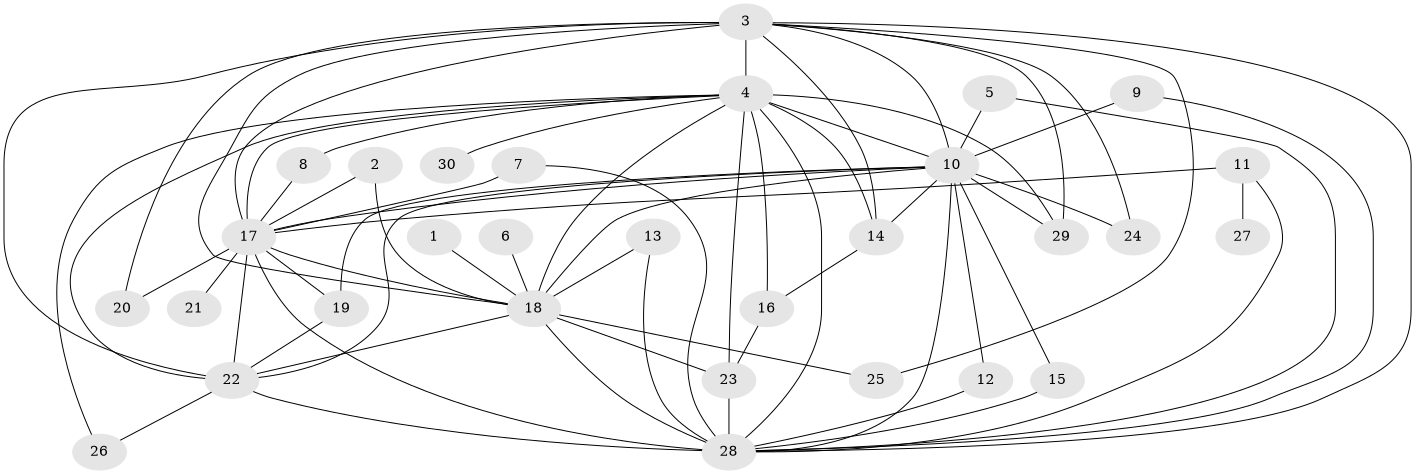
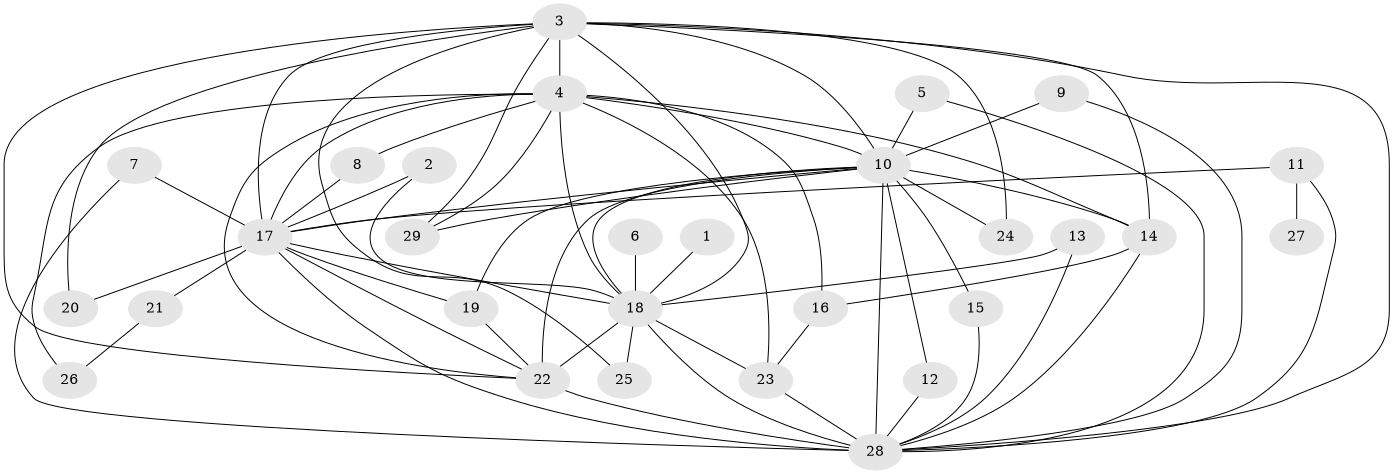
node "30": removed
edge "4" -- "28": now "14" -- "28"
edge "22" -- "26": now "21" -- "26"
